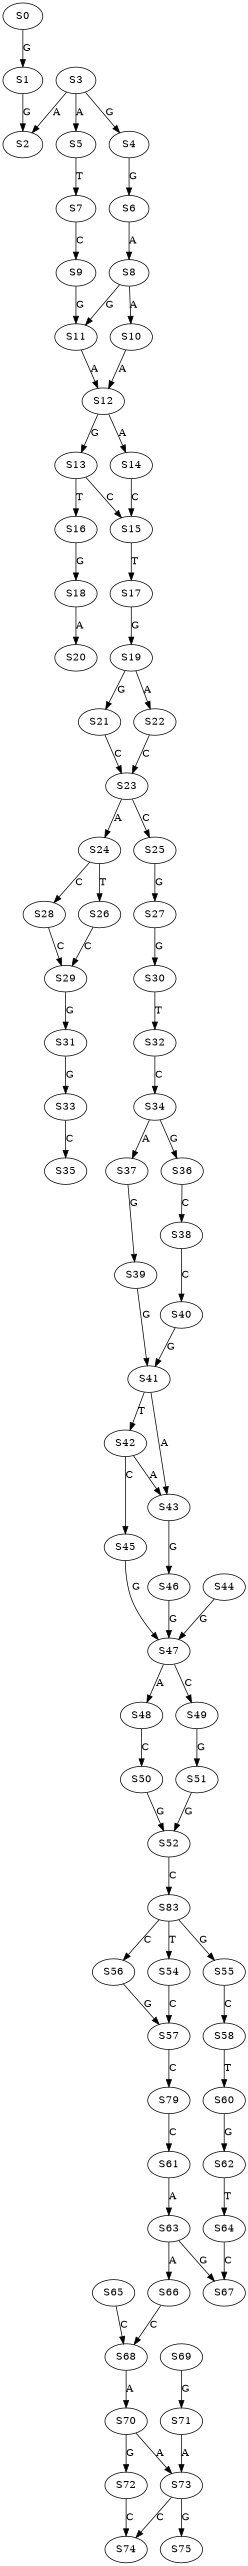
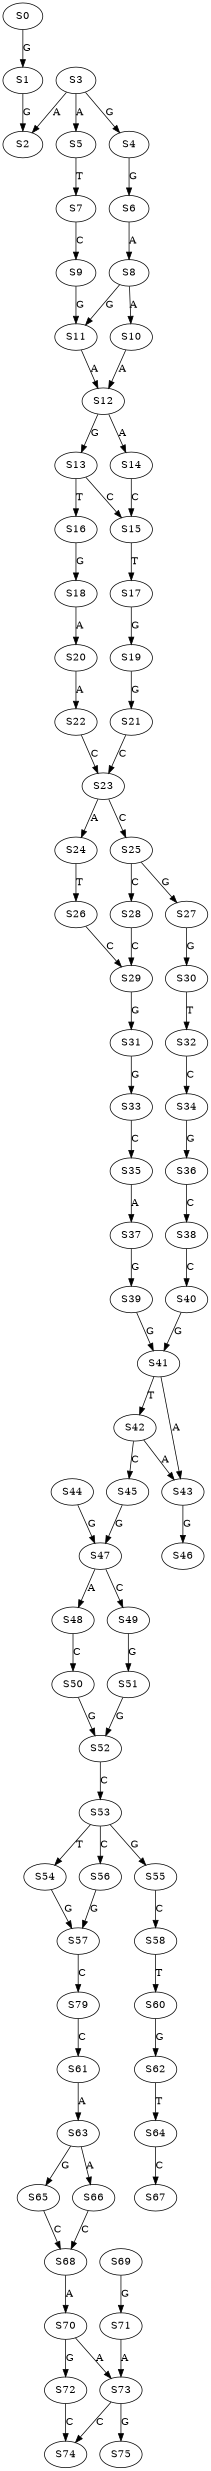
edge "S19" -> "S22": now "S20" -> "S22"
edge "S24" -> "S28": now "S25" -> "S28"
edge "S34" -> "S37": now "S35" -> "S37"
edge "S46" -> "S47": removed, label "G"
node "S83": label "S83" -> "S53"
edge "S54" -> "S57": label "C" -> "G"
edge "S63" -> "S67": now "S63" -> "S65"
